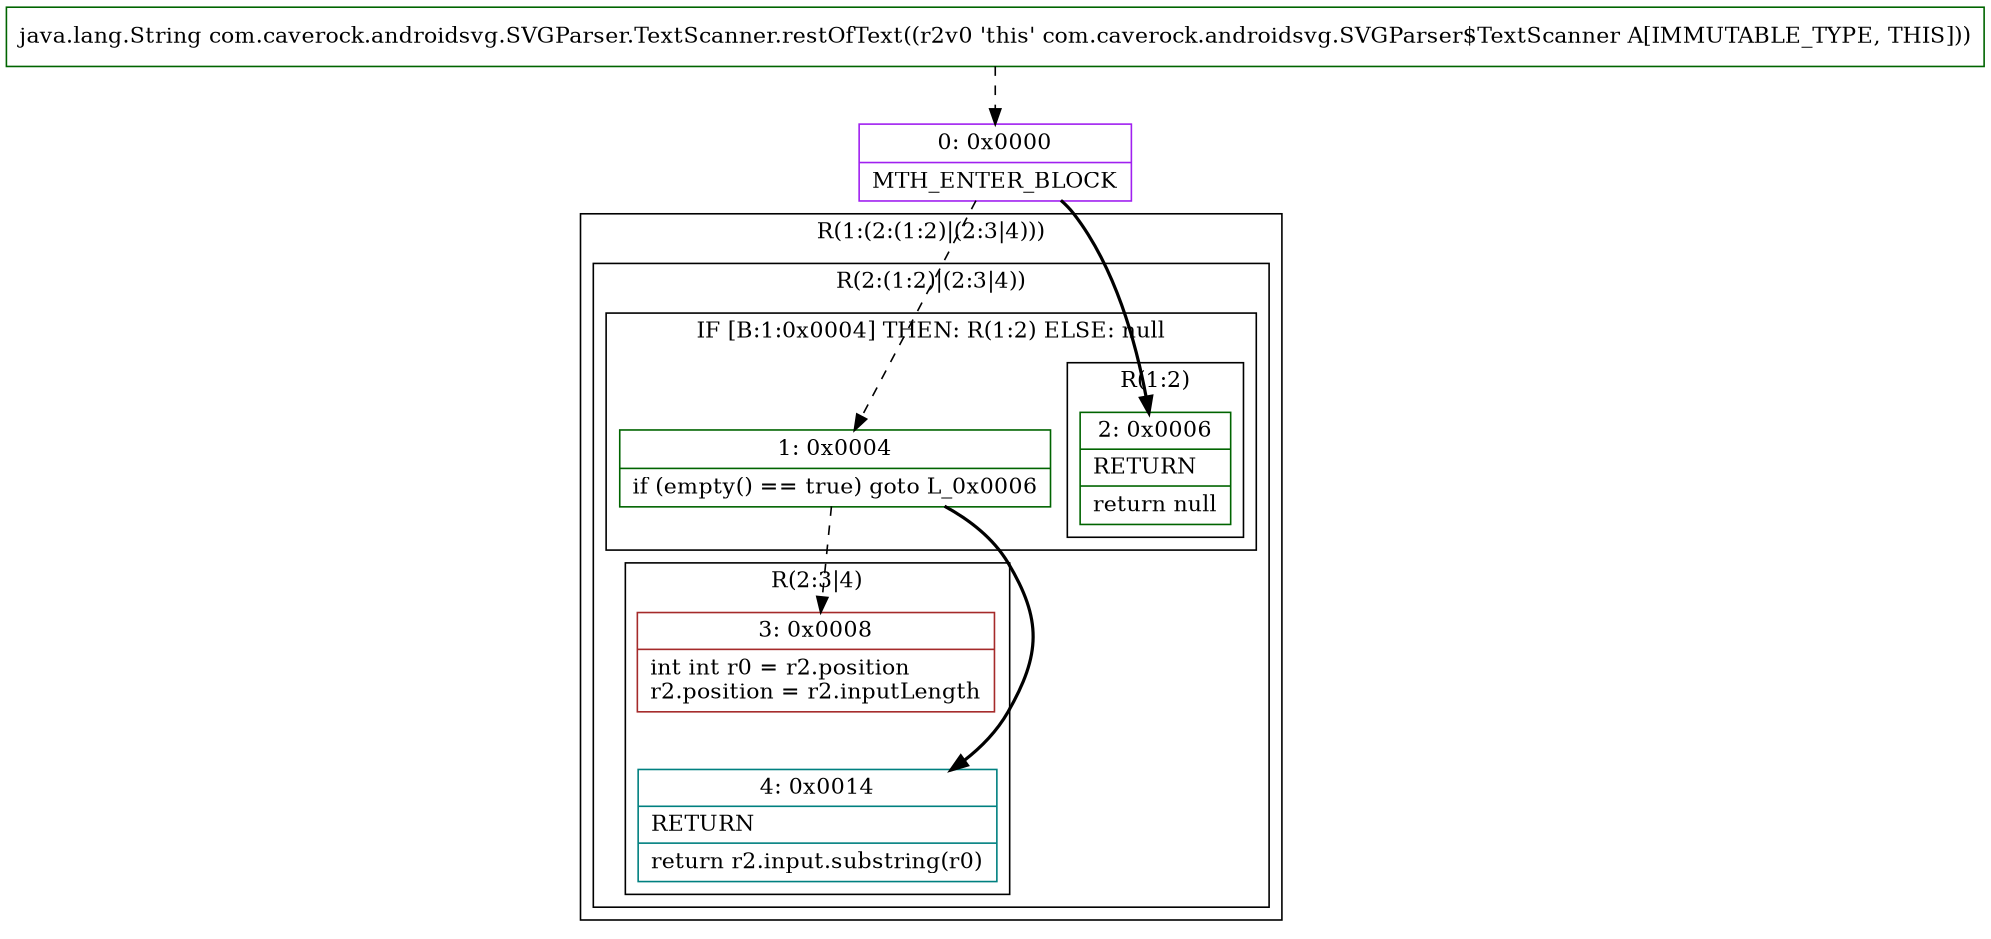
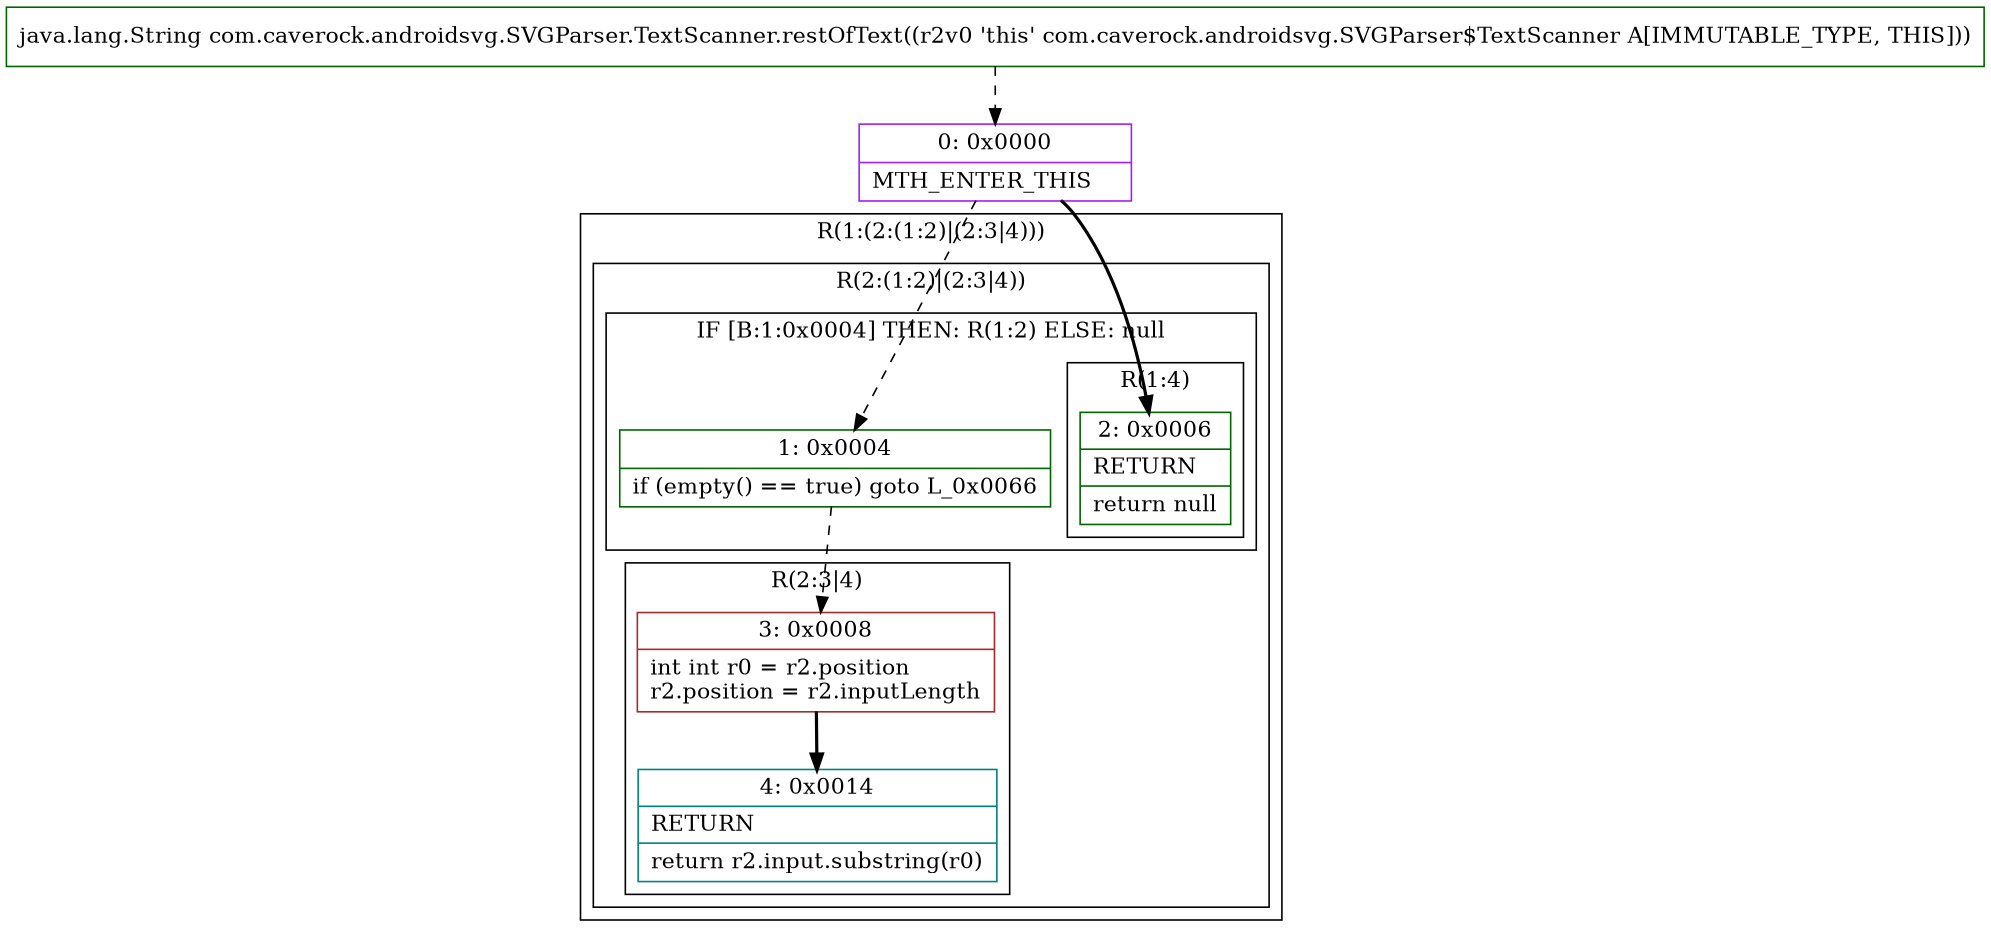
node "0: 0x0000": text "MTH_ENTER_BLOCK" -> "MTH_ENTER_THIS"
cluster "R(1:2)": label "R(1:2)" -> "R(1:4)"
node "1: 0x0004": text "if (empty() == true) goto L_0x0006" -> "if (empty() == true) goto L_0x0066"
edge "1: 0x0004" -> "4: 0x0014": now "3: 0x0008" -> "4: 0x0014"
